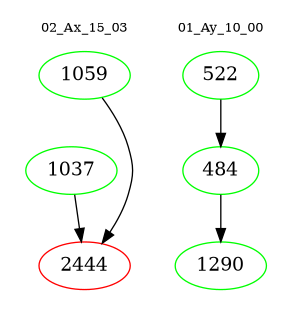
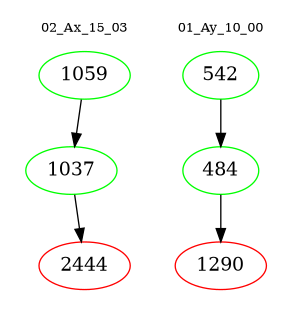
node "522": label "522" -> "542"
edge "1059" -> "2444": now "1059" -> "1037"
node "1290": color green -> red
